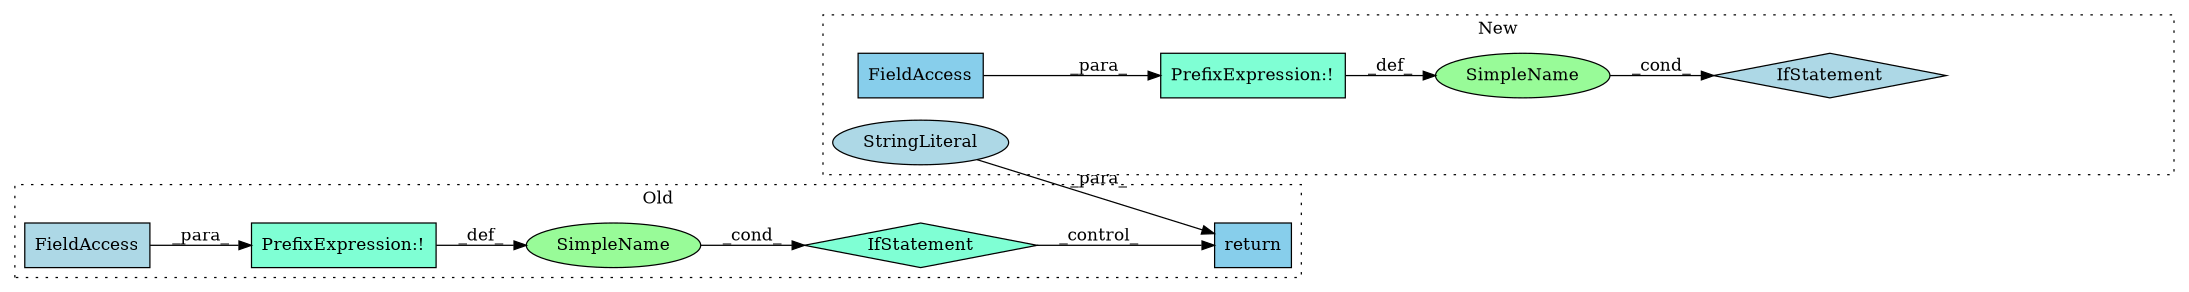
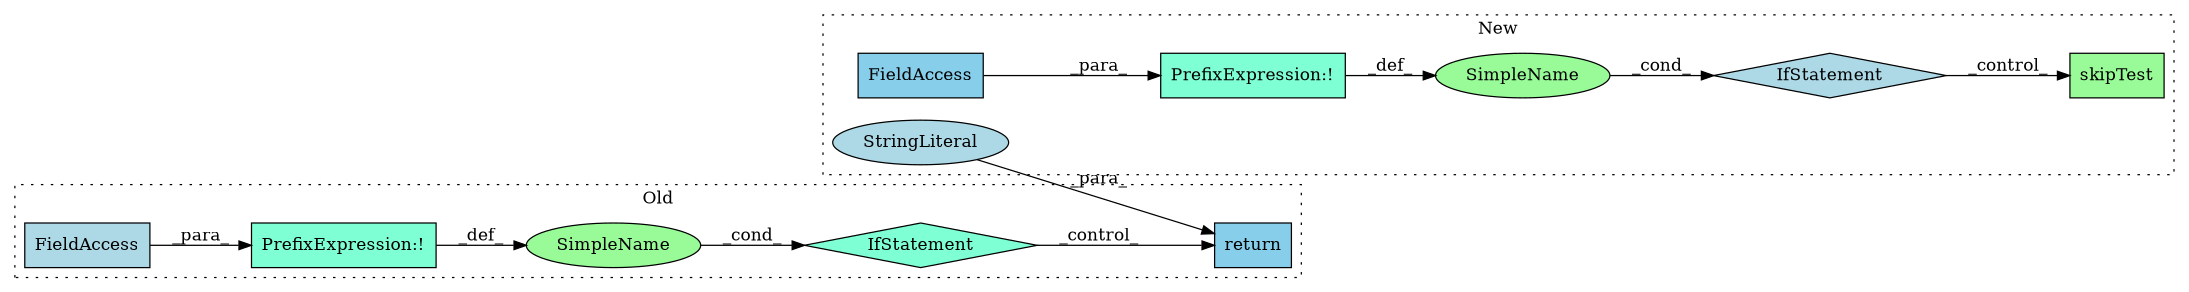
node "skipTest": added
